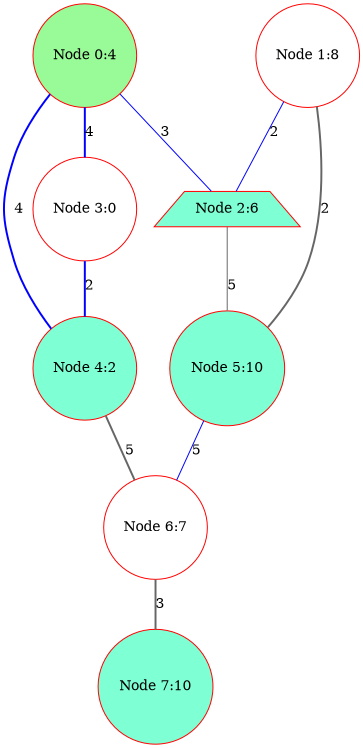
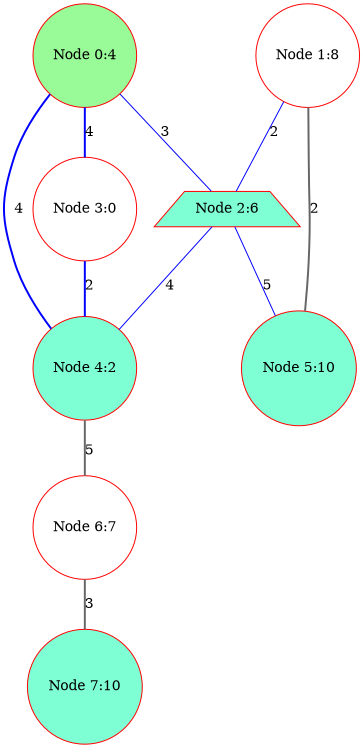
edge "Node 2:6" -- "Node 5:10": color gray40 -> blue
edge "Node 2:6" -- "Node 4:2": added, label "4"
edge "Node 5:10" -- "Node 6:7": removed, label "5"
